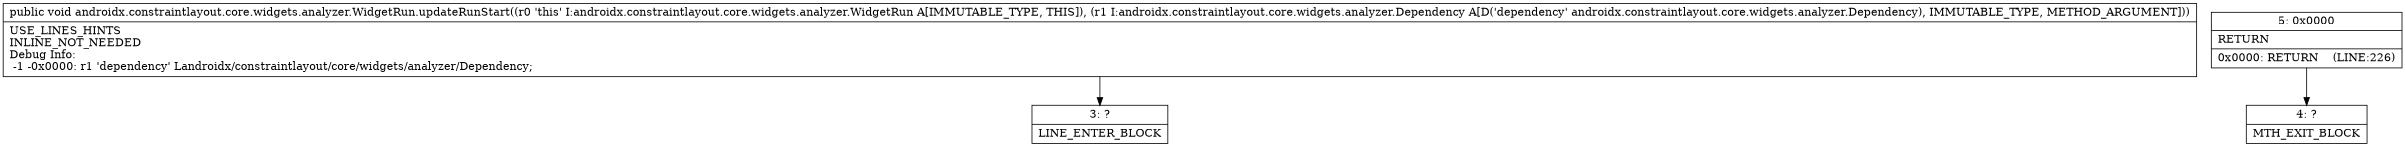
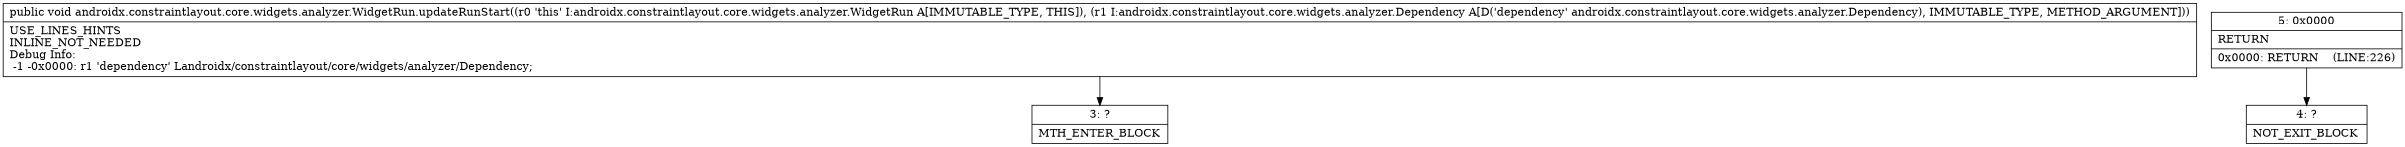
node "3: ?": text "LINE_ENTER_BLOCK" -> "MTH_ENTER_BLOCK"
node "4: ?": text "MTH_EXIT_BLOCK" -> "NOT_EXIT_BLOCK"
